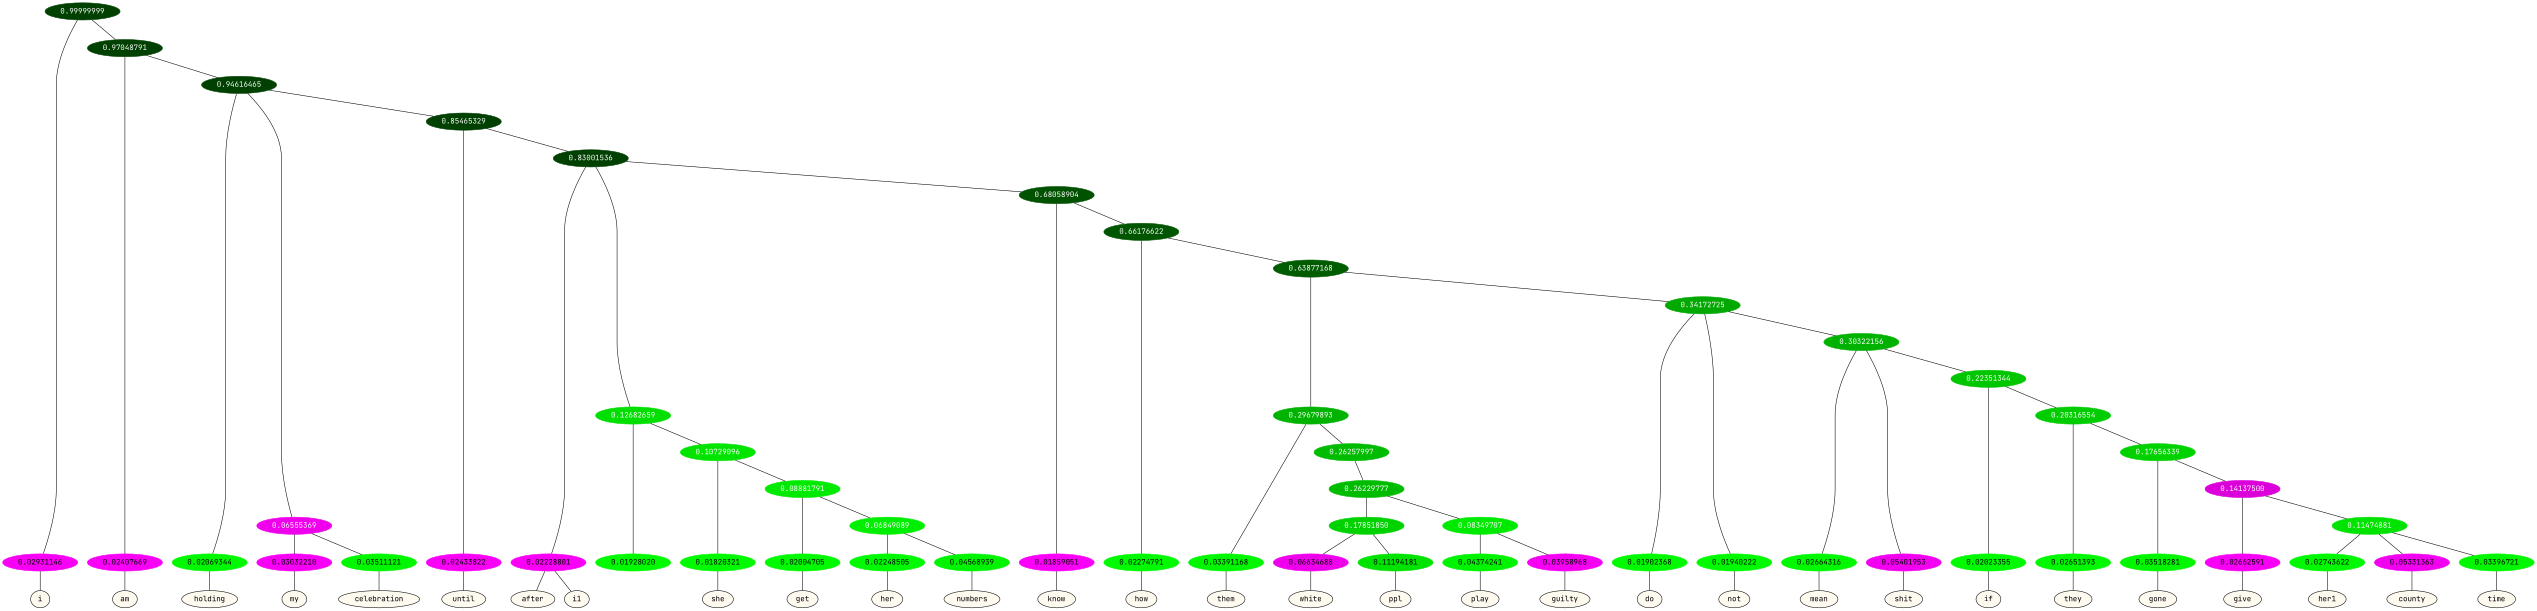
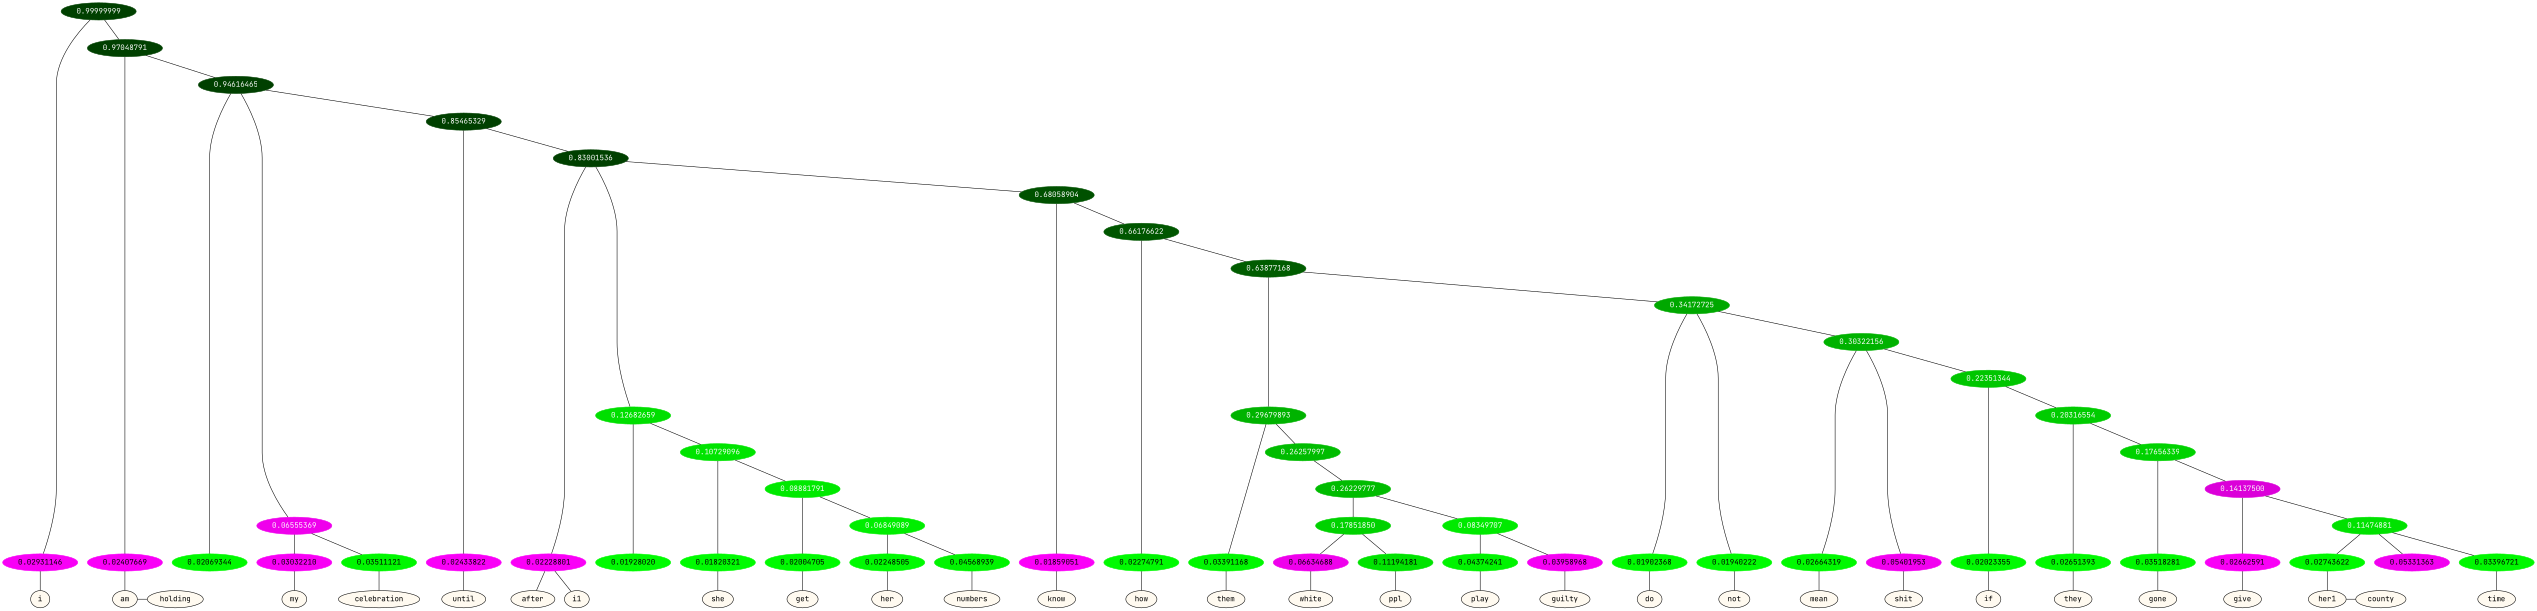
node "0.02664316": label "0.02664316" -> "0.02664319"
edge "0.02069344" -- "holding": now "am" -- "holding"
edge "0.05331363" -- "county": now "her1" -- "county"
